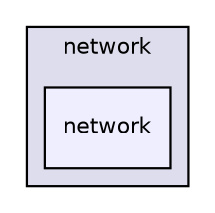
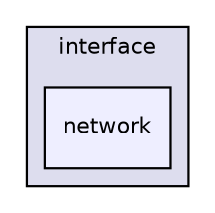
cluster "network": label "network" -> "interface"
